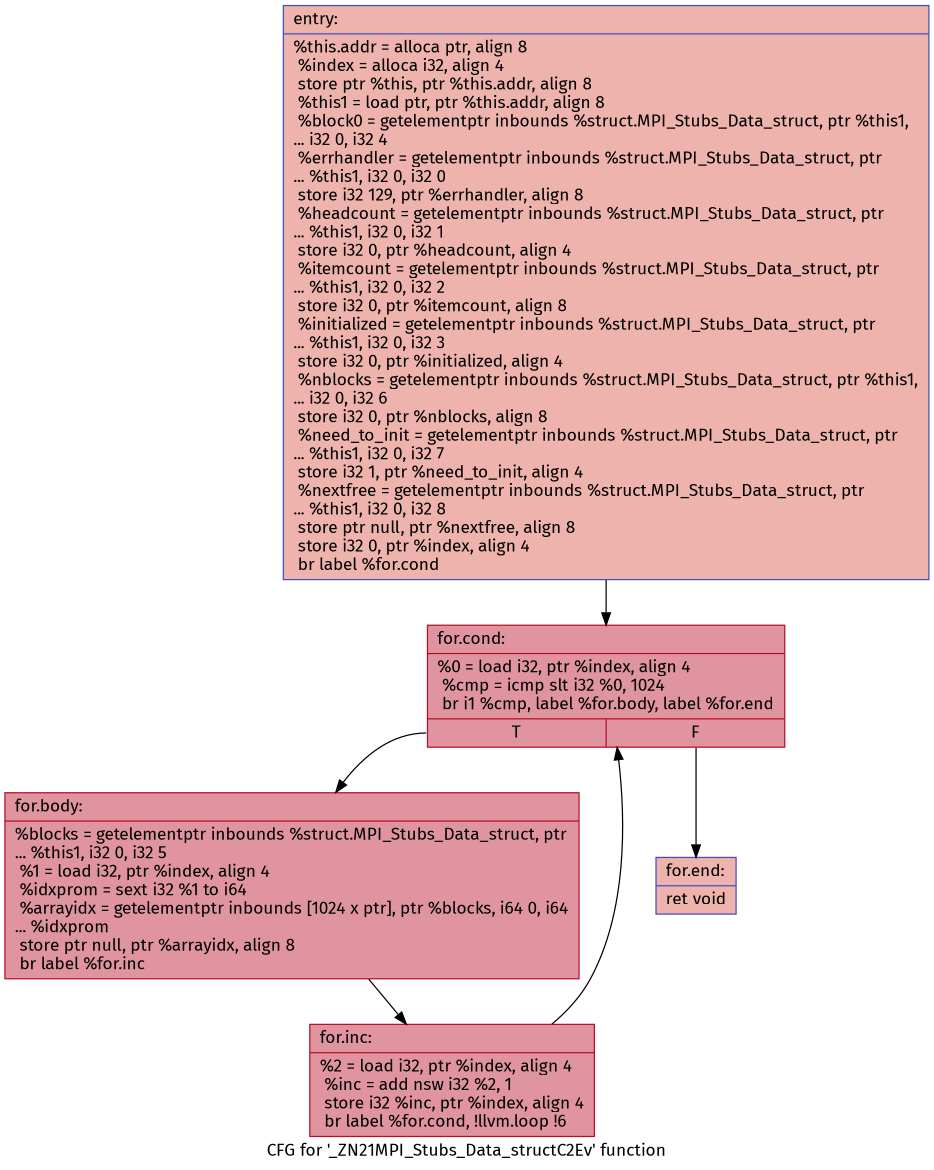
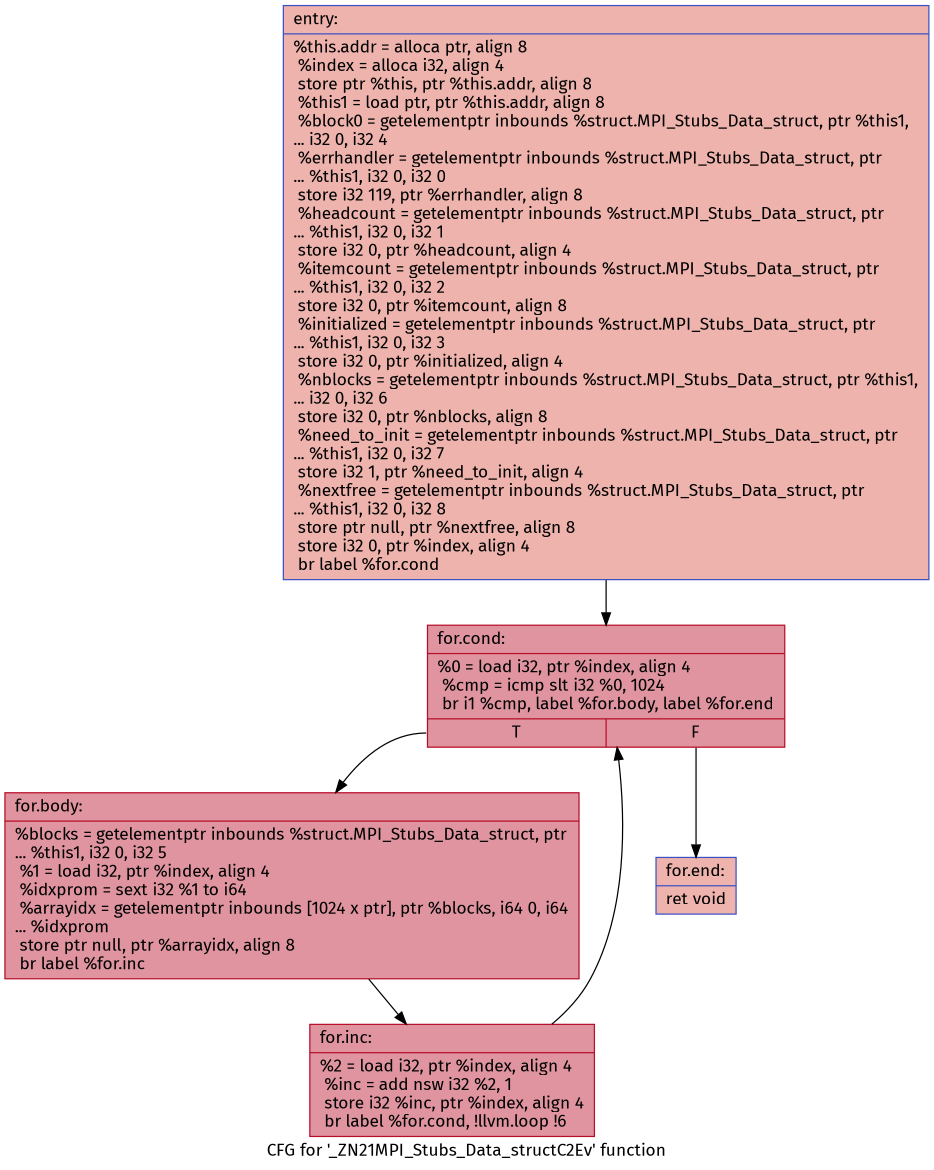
node "entry:": text "store i32 129, ptr %errhandler, align 8" -> "store i32 119, ptr %errhandler, align 8"
